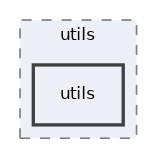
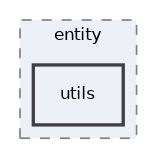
cluster "utils": label "utils" -> "entity"
